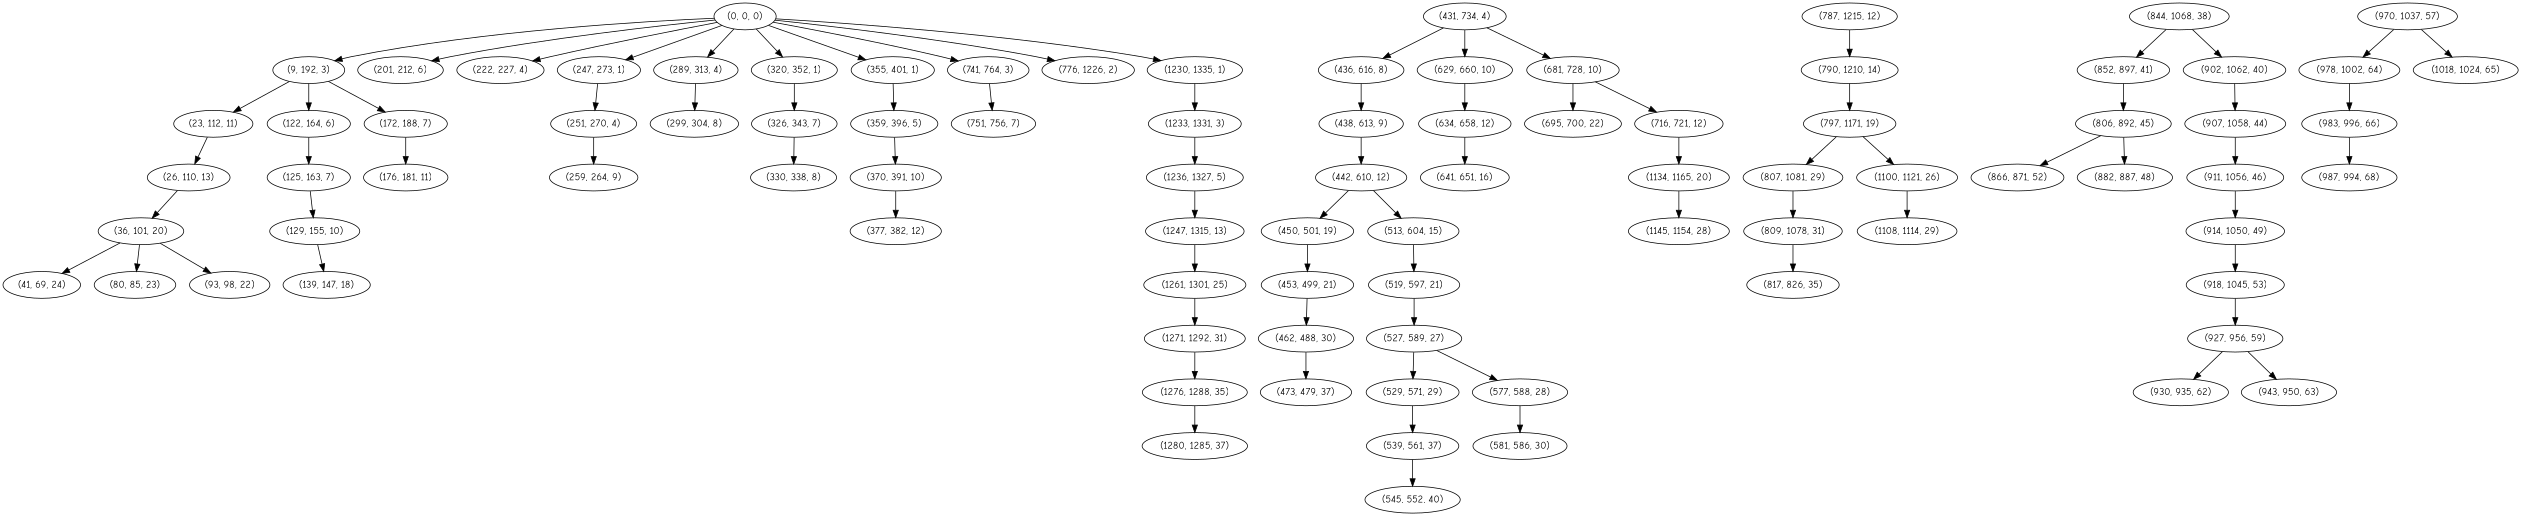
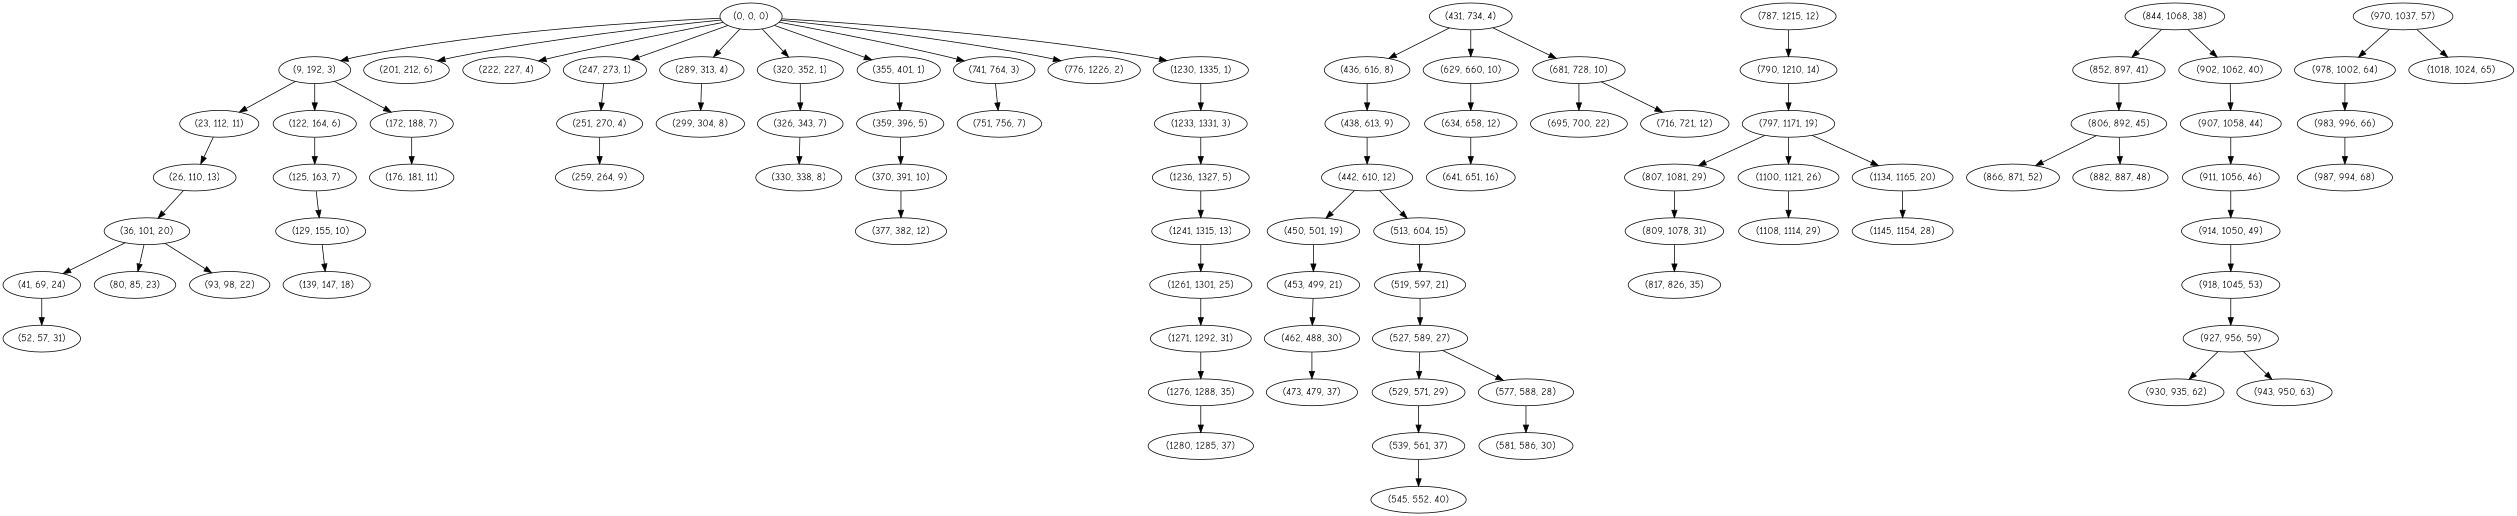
edge "(716, 721, 12)" -> "(1134, 1165, 20)": now "(797, 1171, 19)" -> "(1134, 1165, 20)"
node "(1247, 1315, 13)": label "(1247, 1315, 13)" -> "(1241, 1315, 13)"
node "(52, 57, 31)": added
